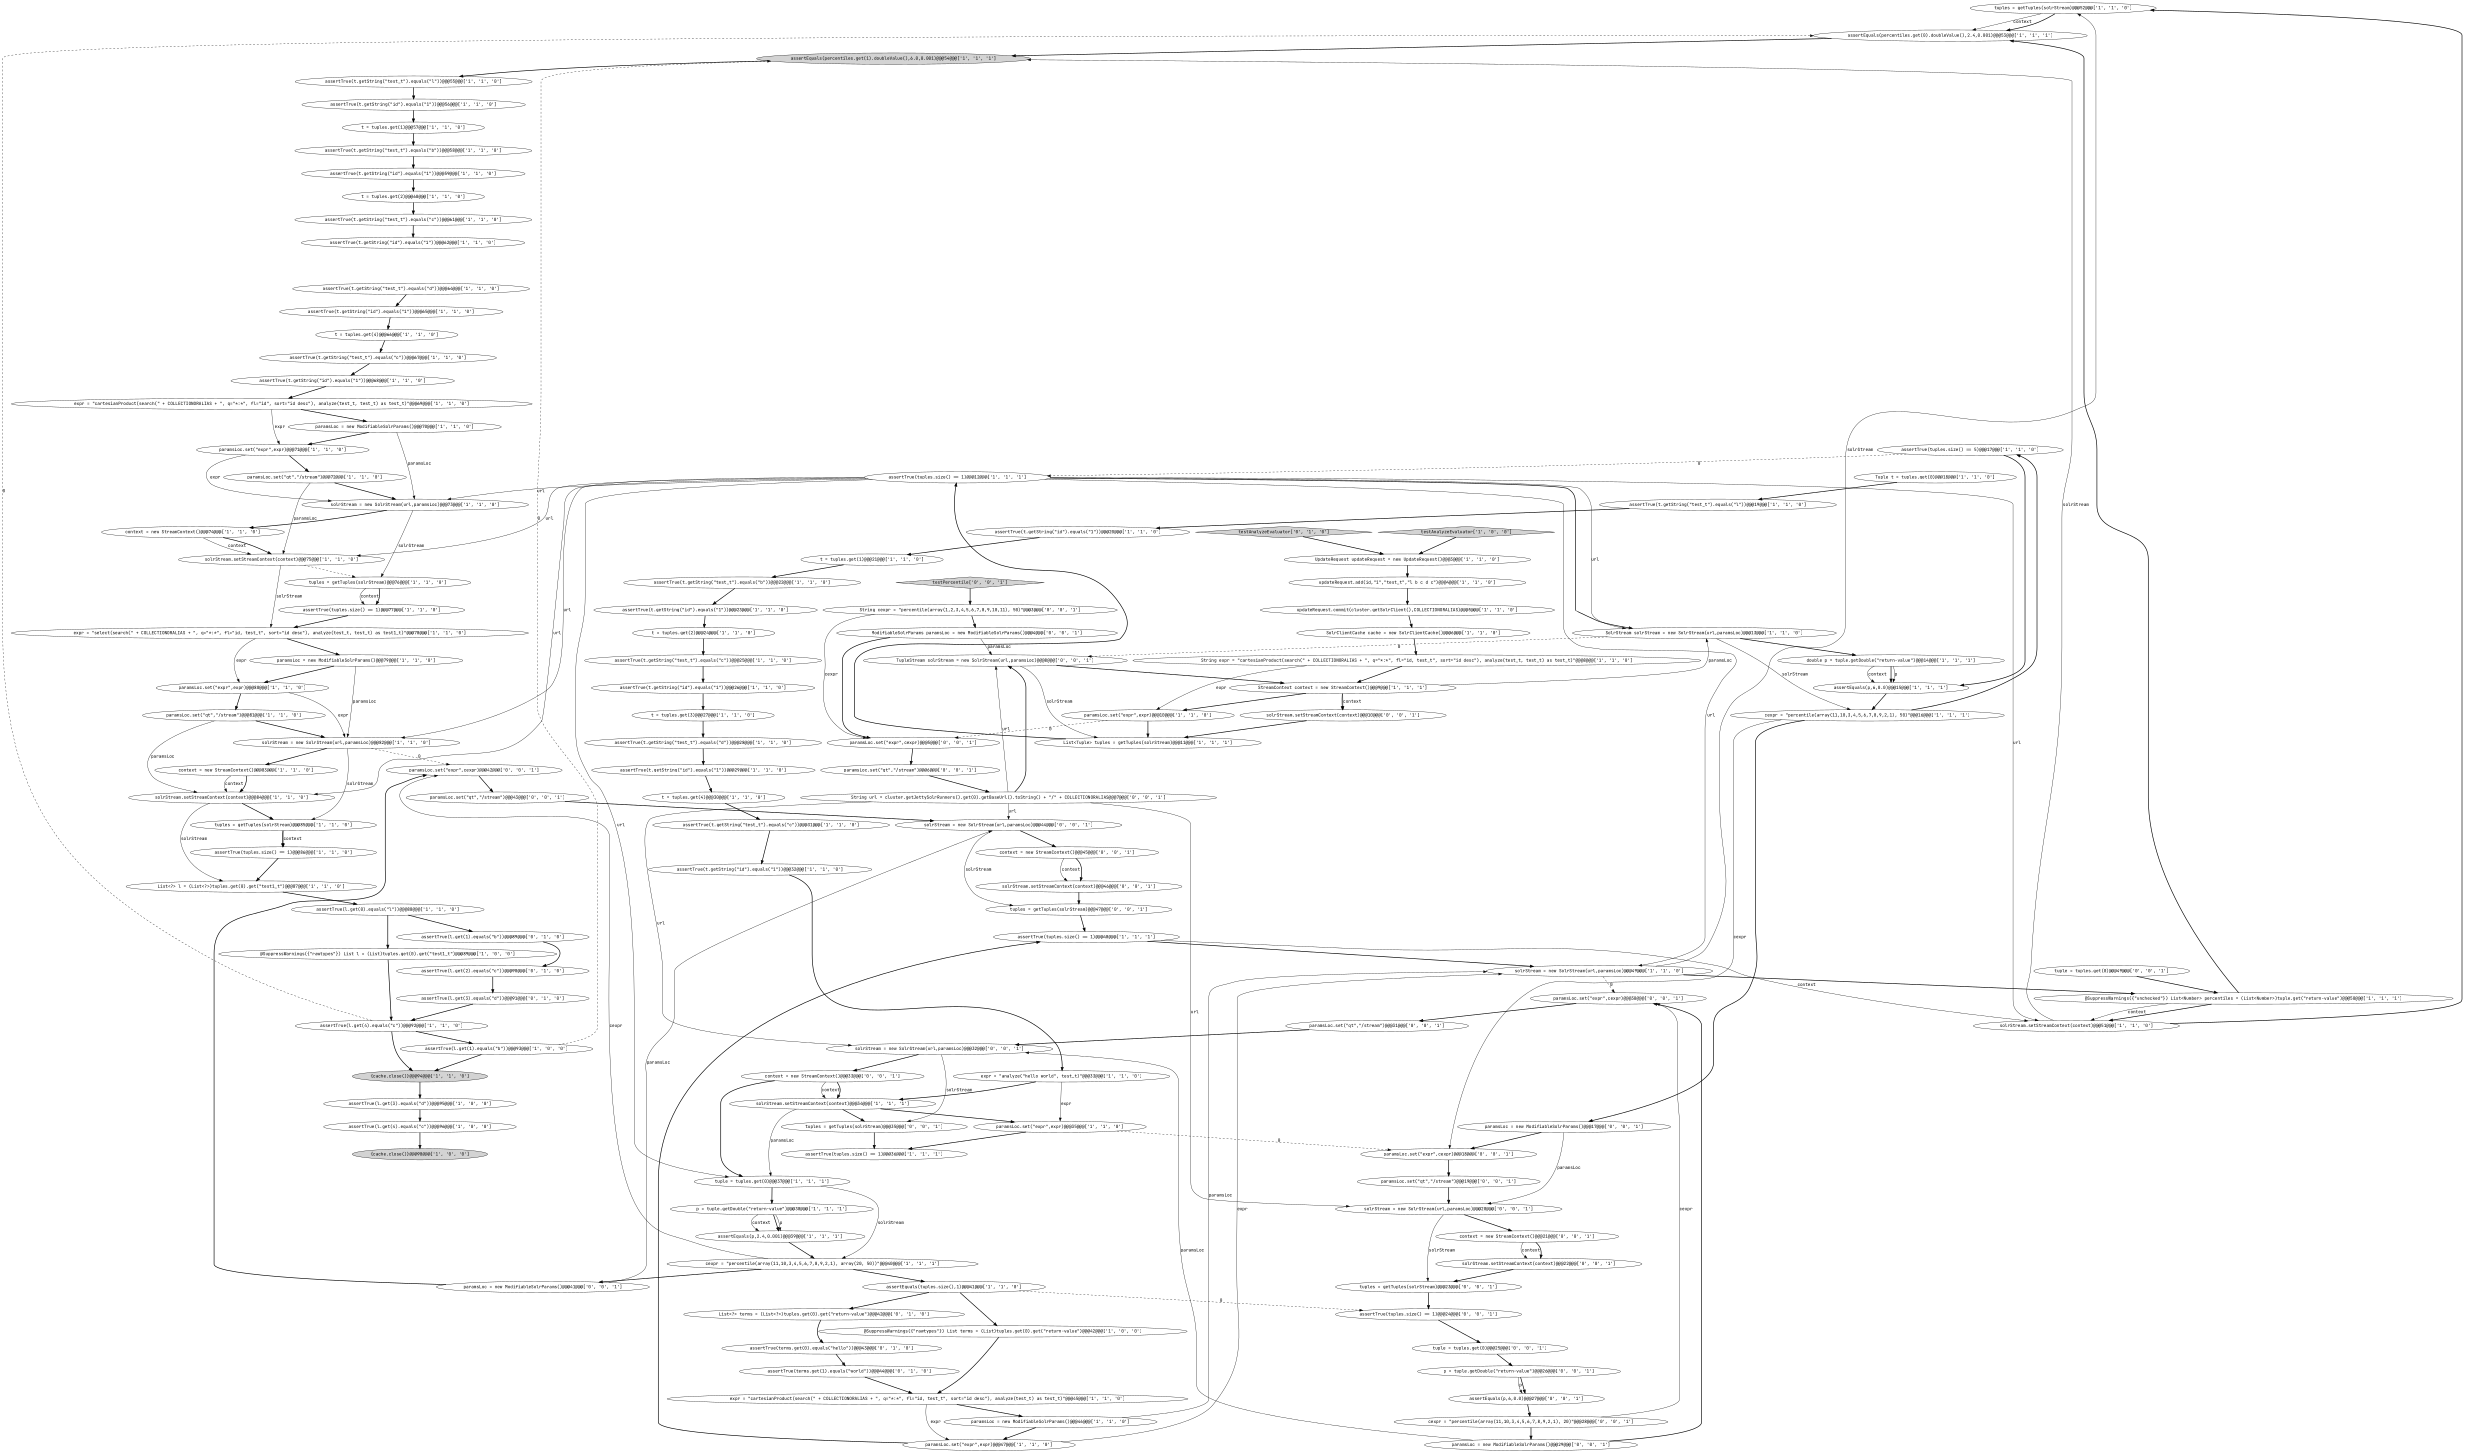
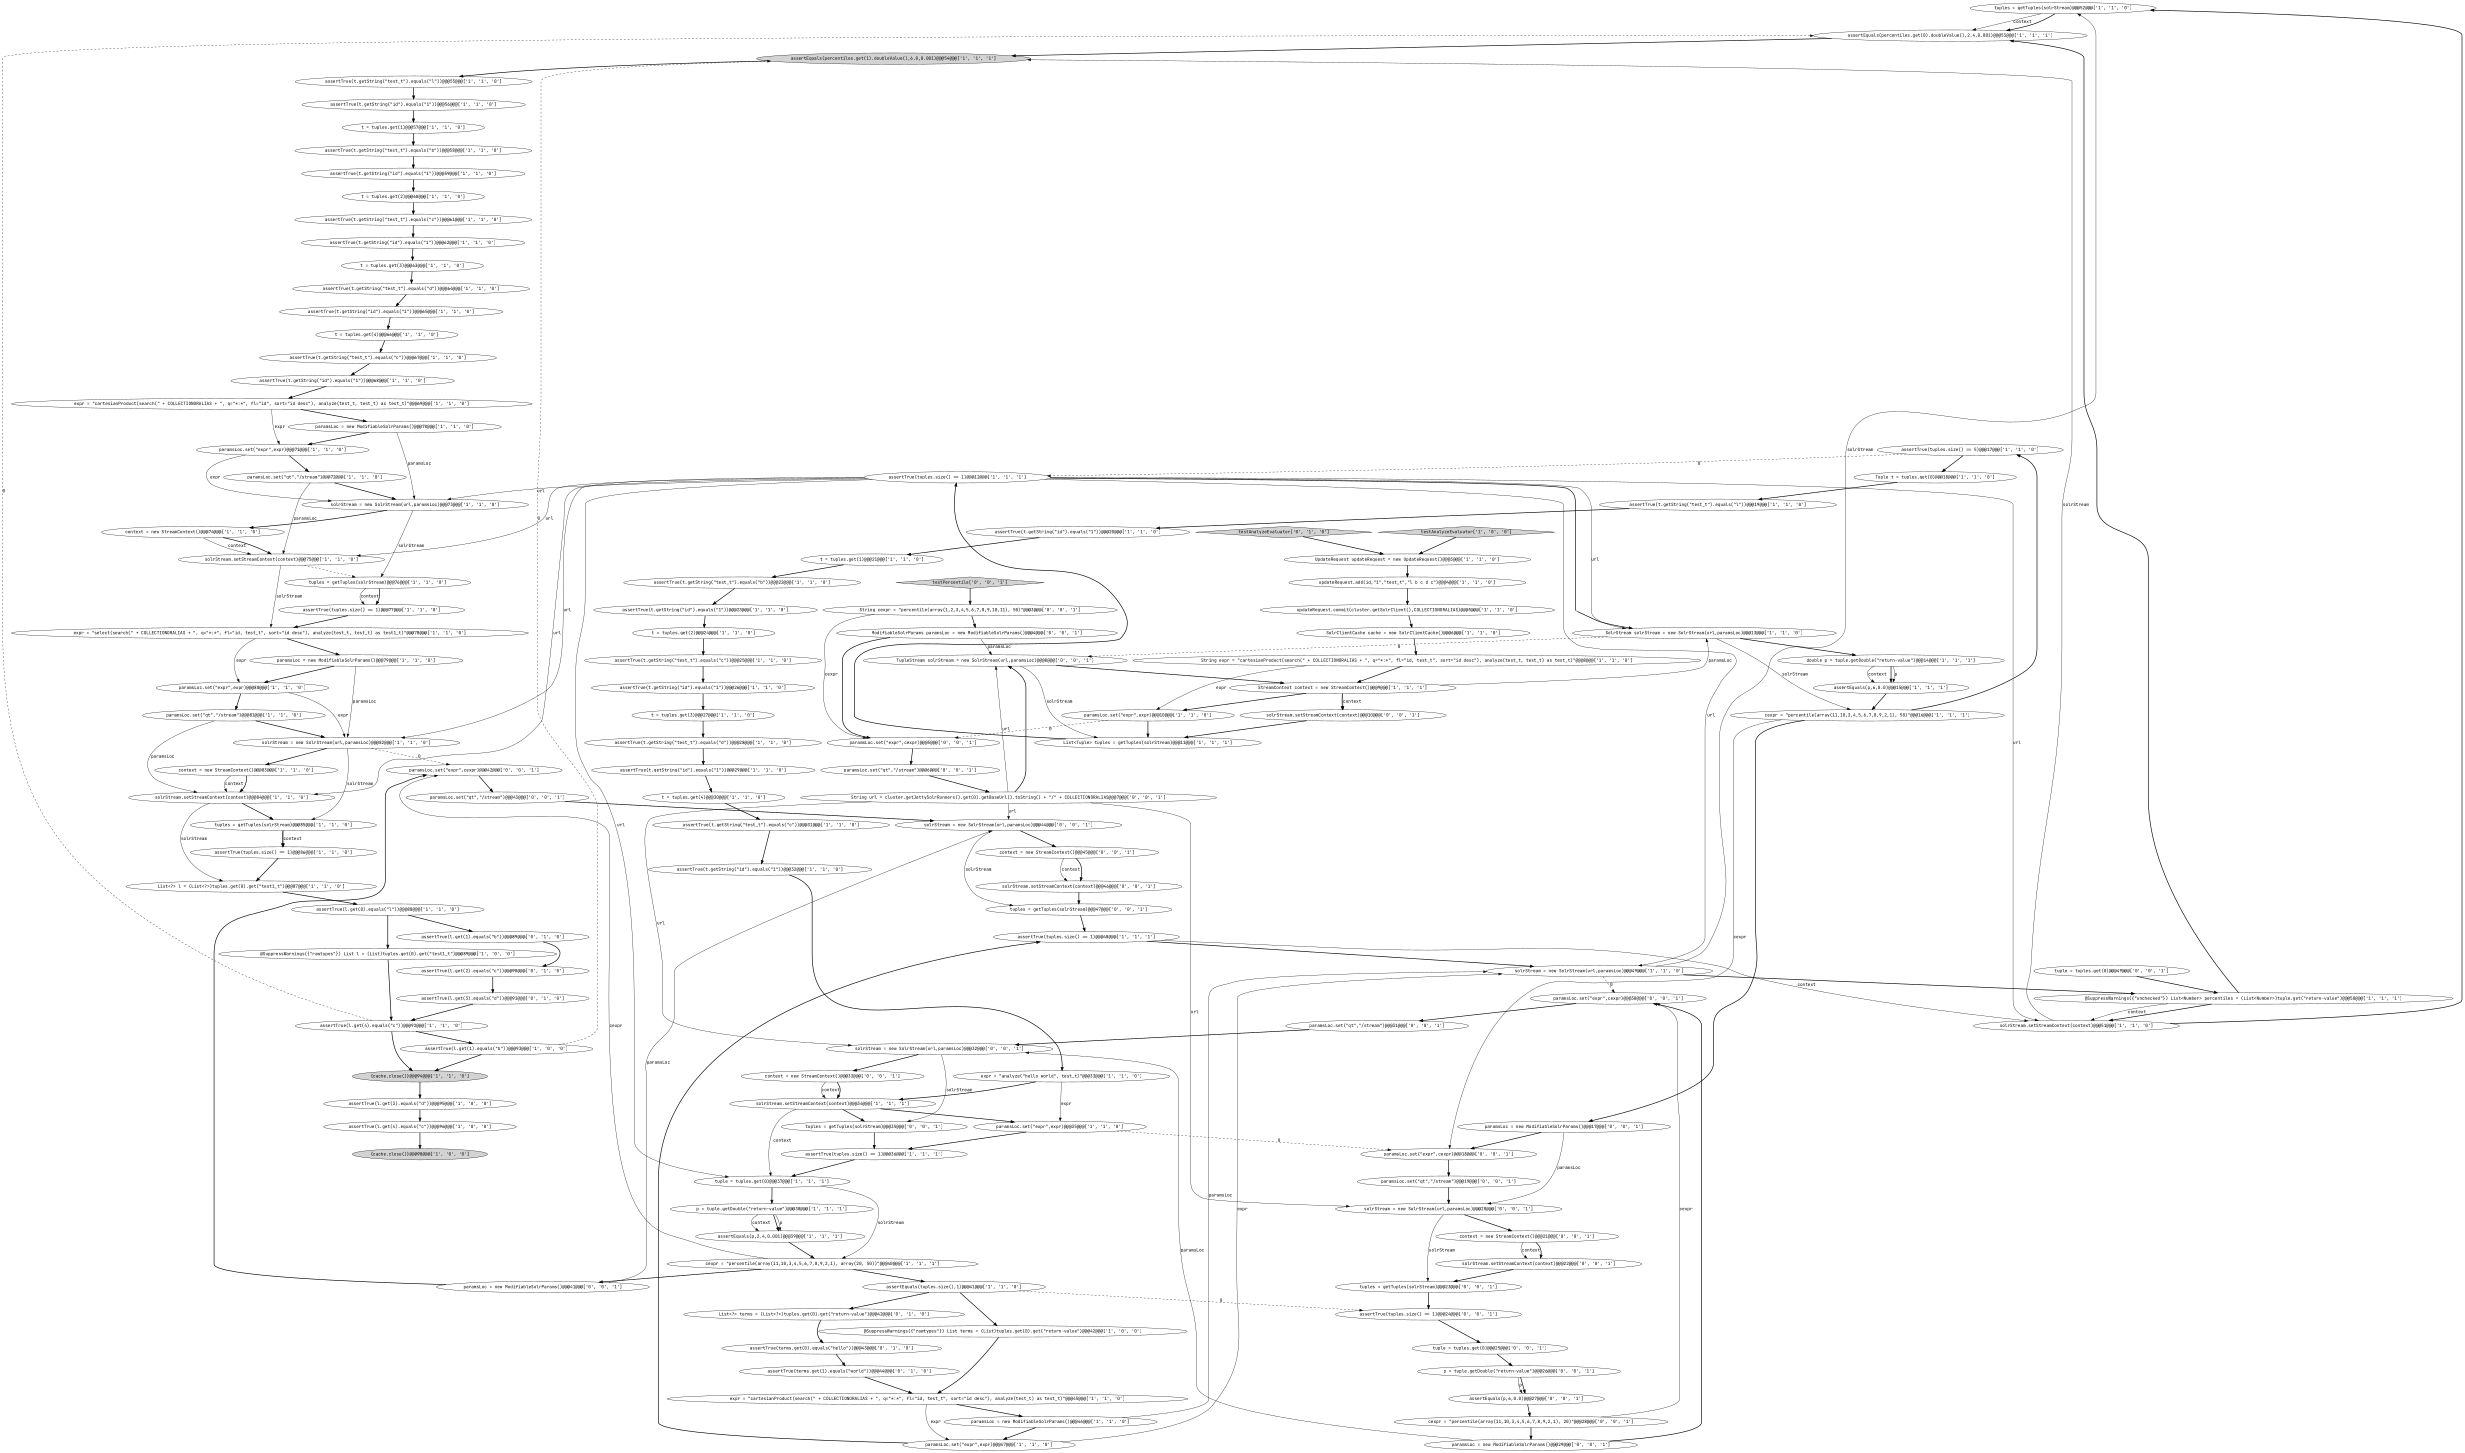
node "t = tuples.get(3)@@@63@@@['1', '1', '0']": added
edge "assertTrue(tuples.size() == 5)@@@17@@@['1', '1', '0']" -> "assertEquals(p,6,0.0)@@@15@@@['1', '1', '1']": now "assertTrue(tuples.size() == 5)@@@17@@@['1', '1', '0']" -> "Tuple t = tuples.get(0)@@@18@@@['1', '1', '0']"
edge "context = new StreamContext()@@@33@@@['0', '0', '1']" -> "tuple = tuples.get(0)@@@37@@@['1', '1', '1']": now "assertTrue(tuples.size() == 1)@@@36@@@['1', '1', '1']" -> "tuple = tuples.get(0)@@@37@@@['1', '1', '1']"
edge "solrStream.setStreamContext(context)@@@34@@@['1', '1', '1']" -> "tuple = tuples.get(0)@@@37@@@['1', '1', '1']": label "paramsLoc" -> "context"
